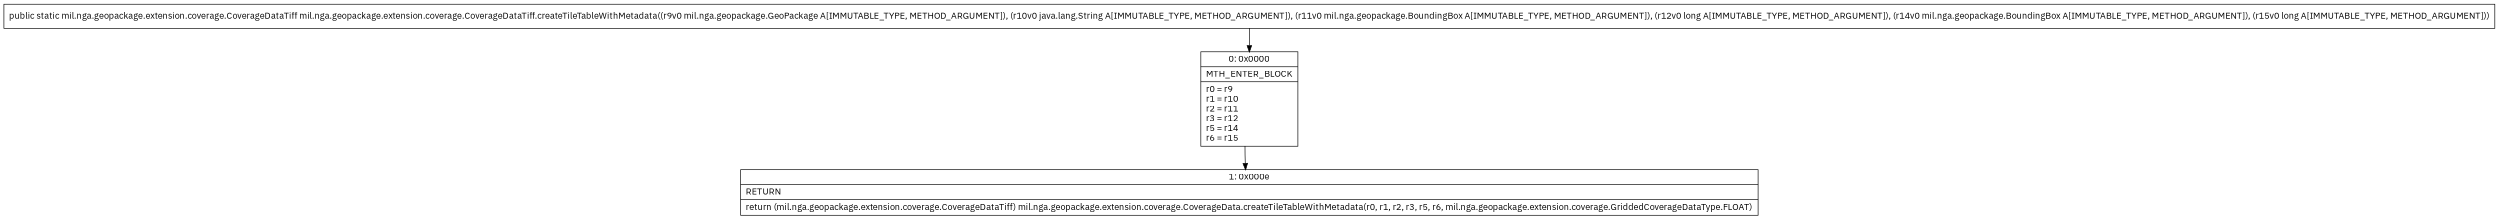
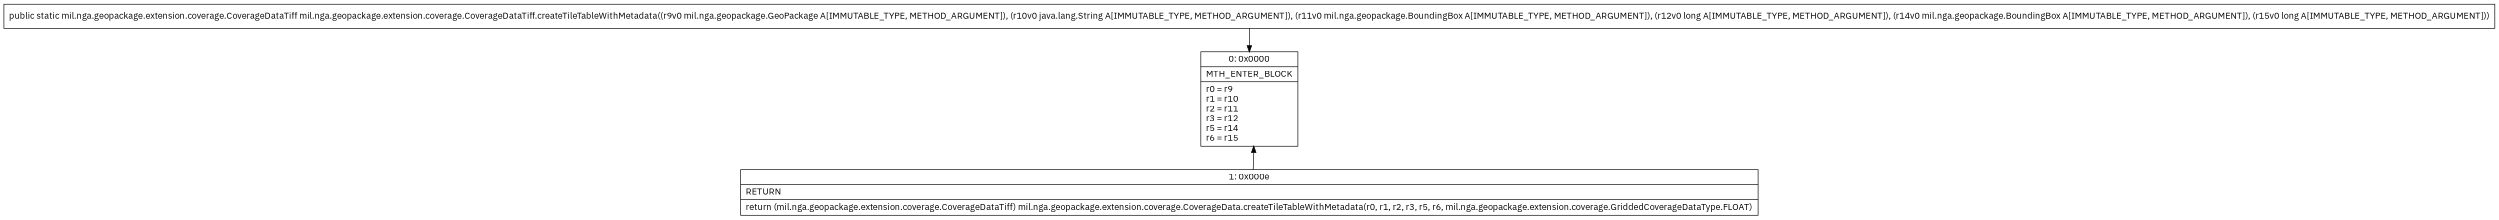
edge "0: 0x0000" -> "1: 0x000e": reversed
